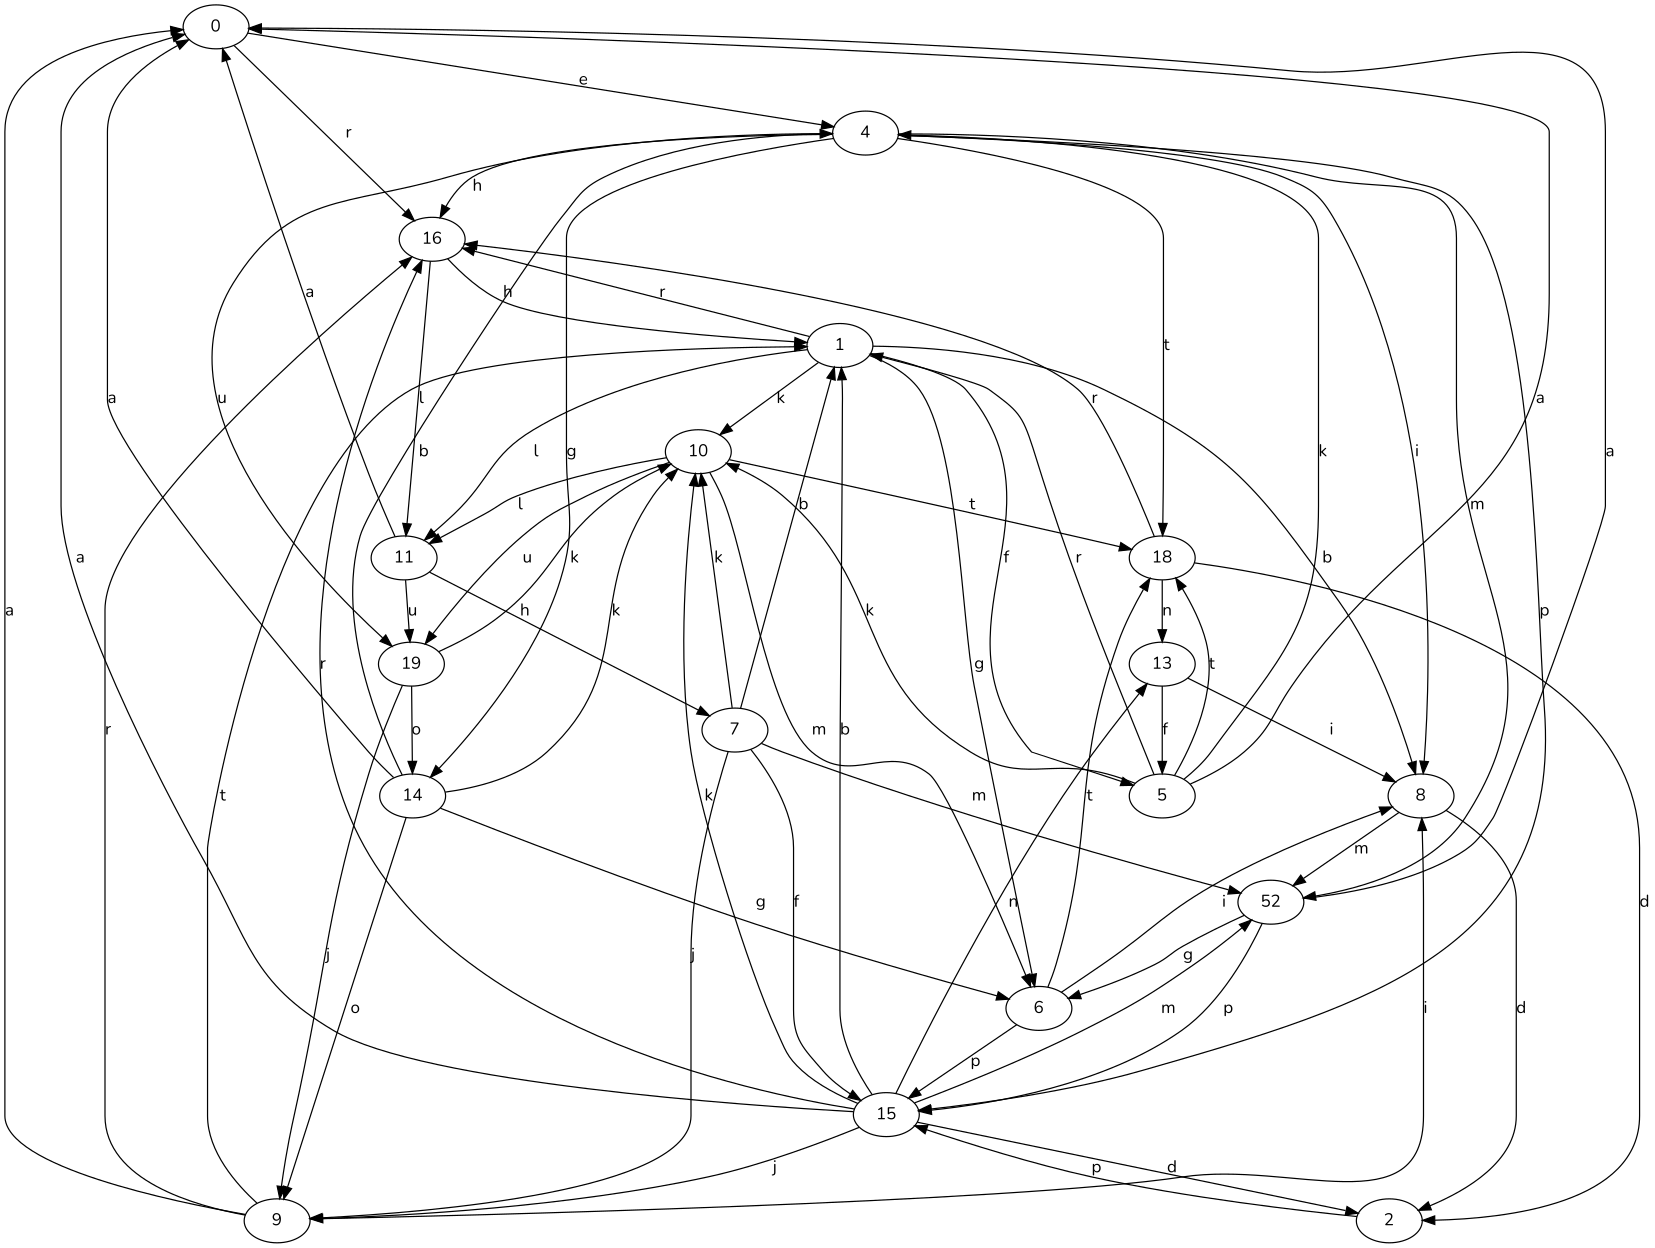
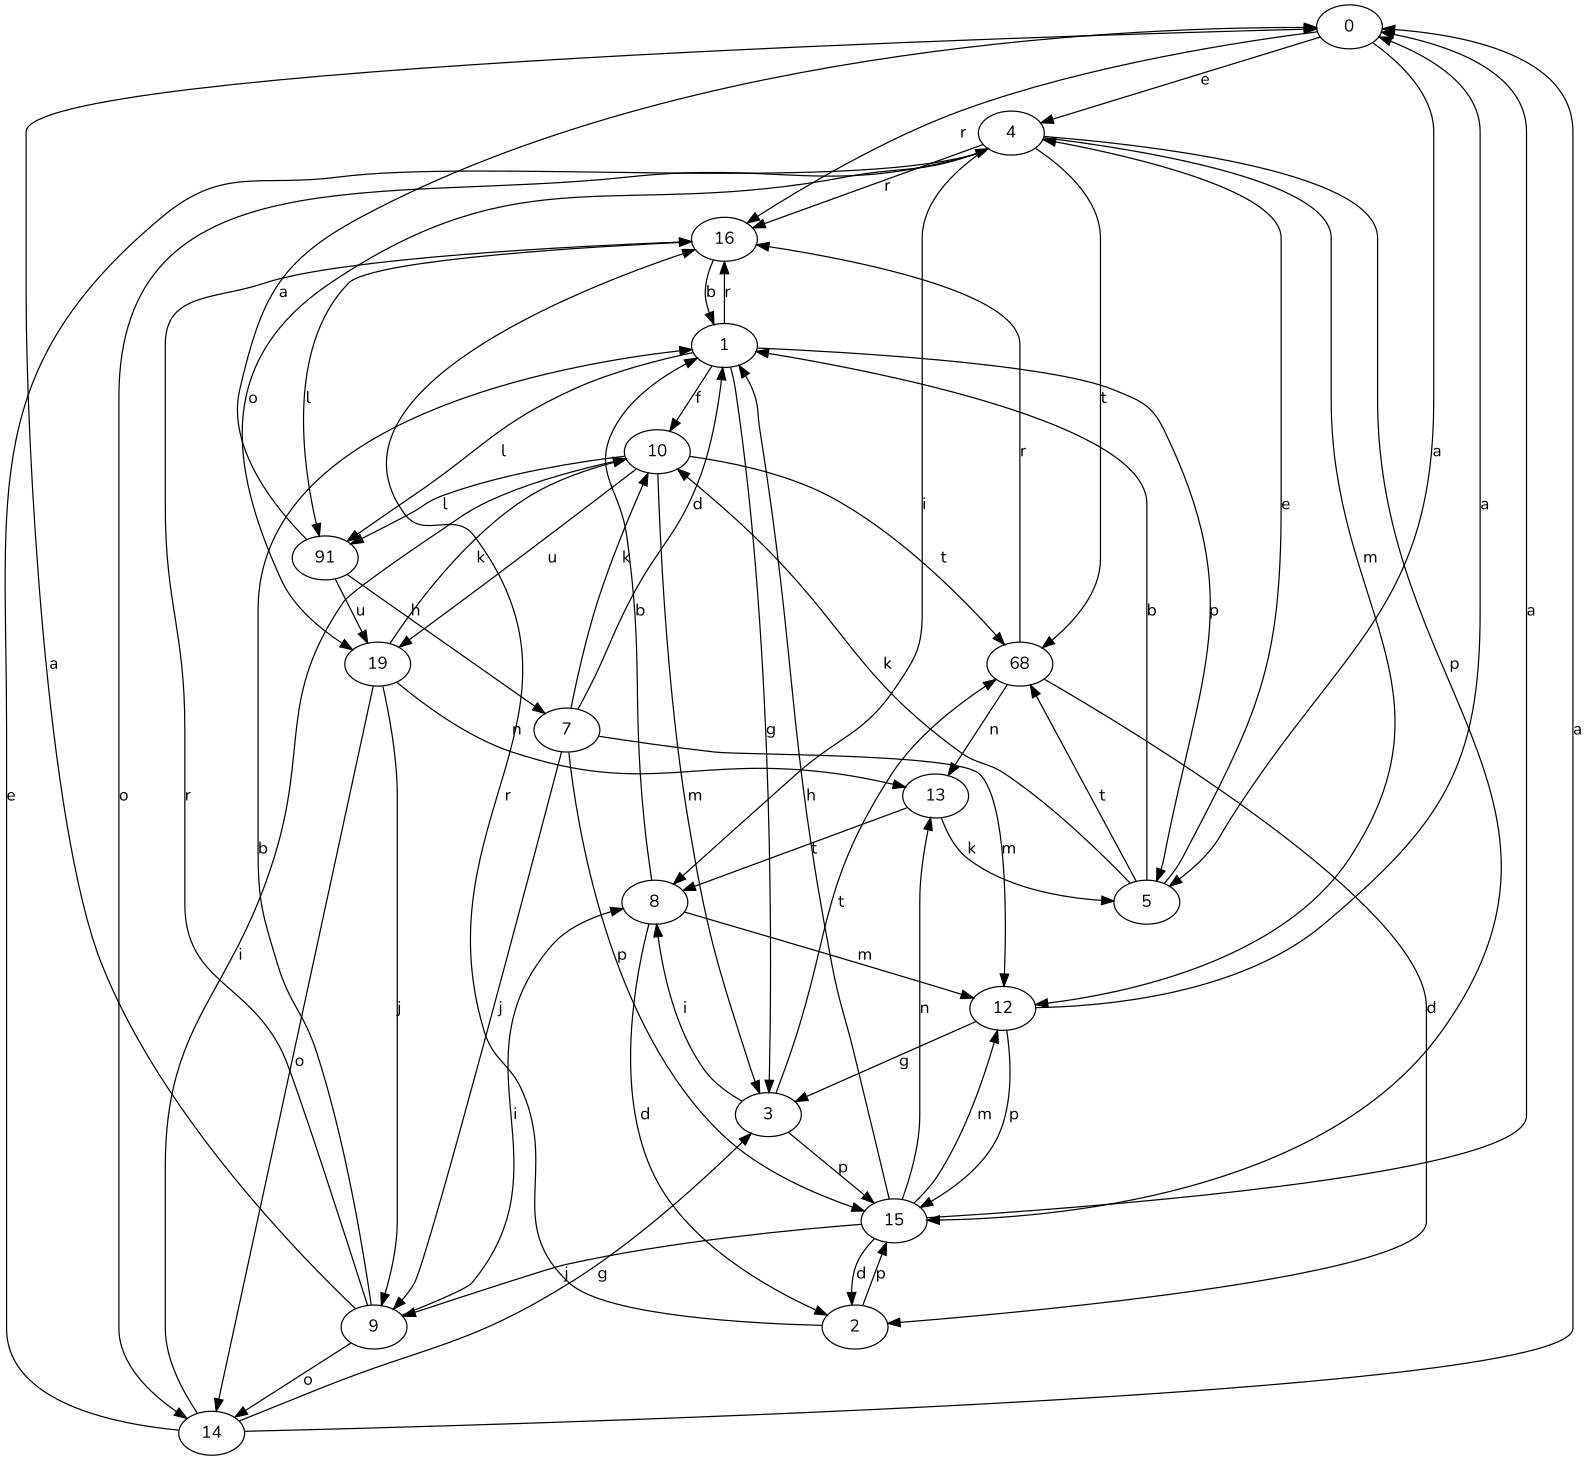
edge "5" -> "0": reversed
edge "4" -> "16": label "h" -> "r"
edge "16" -> "1": label "h" -> "b"
edge "4" -> "19": label "u" -> "o"
edge "1" -> "10": label "k" -> "f"
edge "14" -> "4": label "b" -> "e"
edge "4" -> "14": label "g" -> "o"
edge "5" -> "4": label "k" -> "e"
edge "1" -> "8": reversed
edge "7" -> "1": label "b" -> "d"
node "11": label "11" -> "91"
edge "1" -> "5": label "f" -> "p"
edge "5" -> "1": label "r" -> "b"
node "18": label "18" -> "68"
edge "14" -> "10": label "k" -> "i"
edge "15" -> "1": label "b" -> "h"
edge "13" -> "5": label "f" -> "k"
edge "13" -> "8": label "i" -> "t"
edge "19" -> "13": added, label "n"
edge "9" -> "1": label "t" -> "b"
edge "15" -> "10": removed, label "k"
edge "15" -> "16": now "2" -> "16"
edge "7" -> "15": label "f" -> "p"
node "52": label "52" -> "12"
edge "14" -> "9": reversed
node "6": label "6" -> "3"
